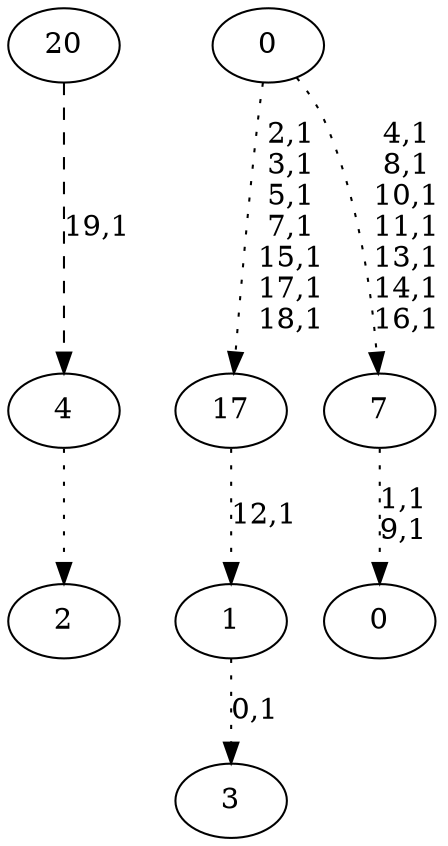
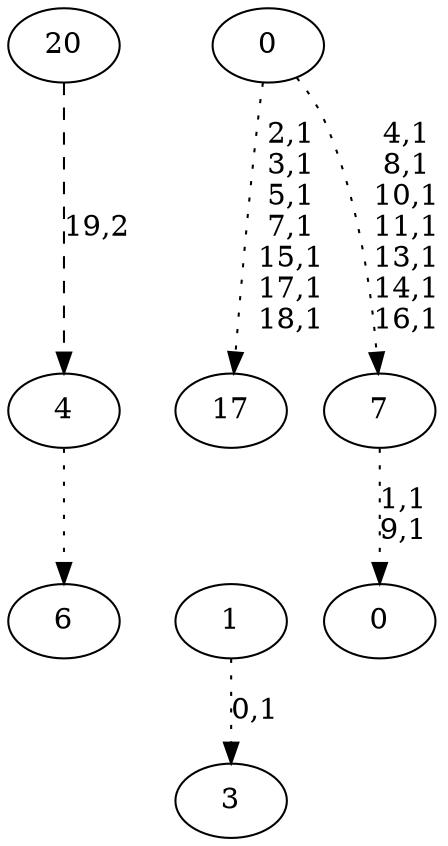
edge "20" -> "4": label "19,1" -> "19,2"
edge "17" -> "1": removed, label "12,1"
node "2": label "2" -> "6"
